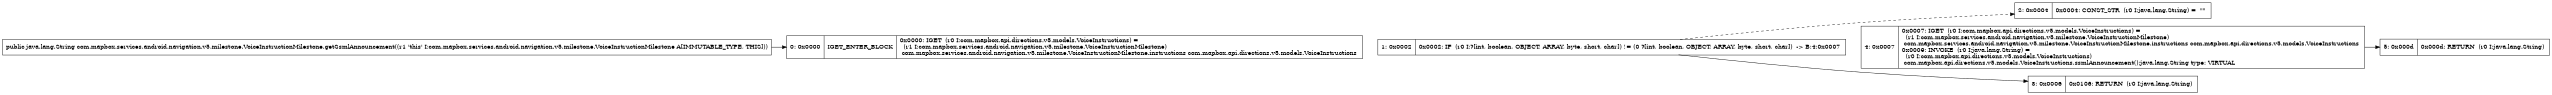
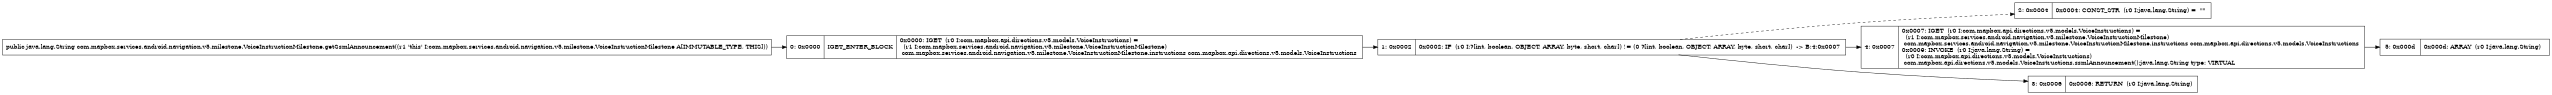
edge "0: 0x0000" -> "1: 0x0002": added
edge "1: 0x0002" -> "4: 0x0007": added
node "5: 0x000d": text "0x000d: RETURN  (r0 I:java.lang.String)" -> "0x000d: ARRAY  (r0 I:java.lang.String)"
node "3: 0x0006": text "0x0106: RETURN  (r0 I:java.lang.String)" -> "0x0006: RETURN  (r0 I:java.lang.String)"
